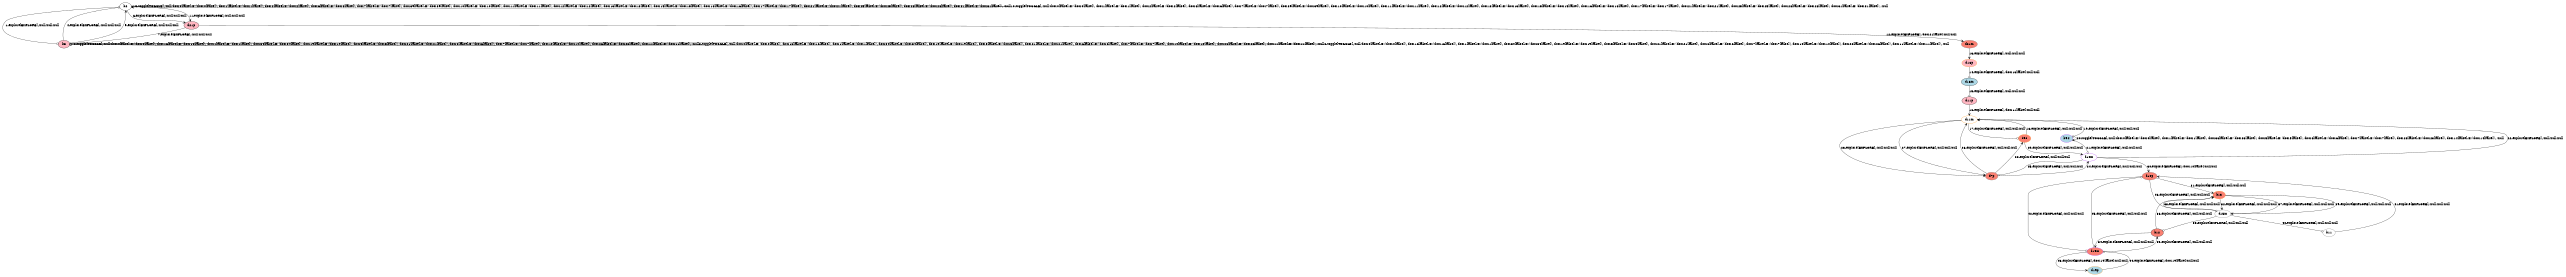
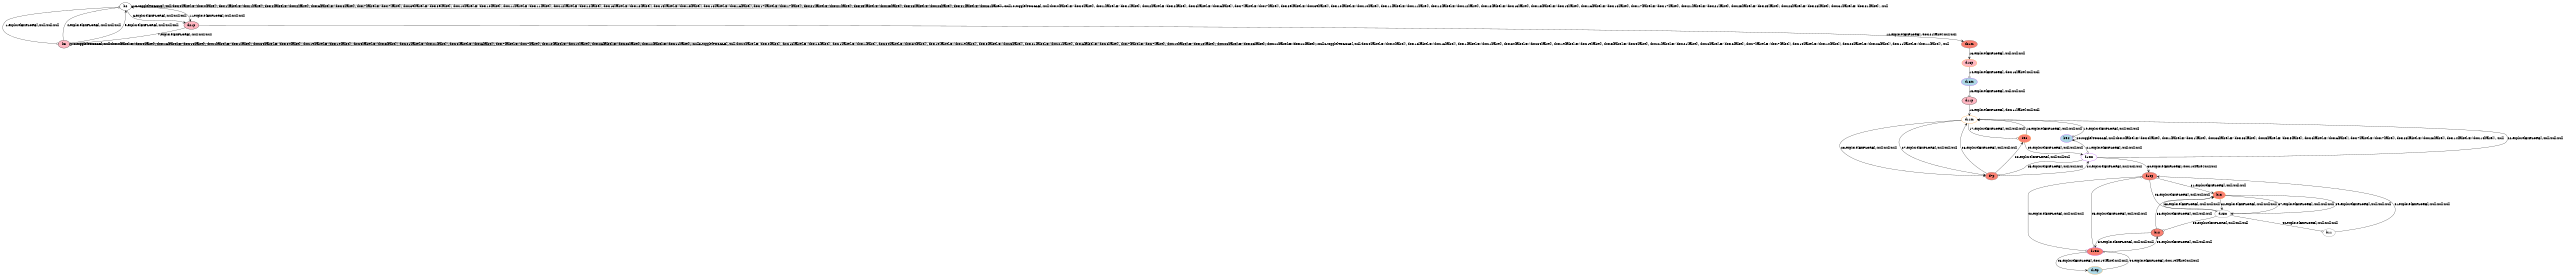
node "d16m": color black -> purple
